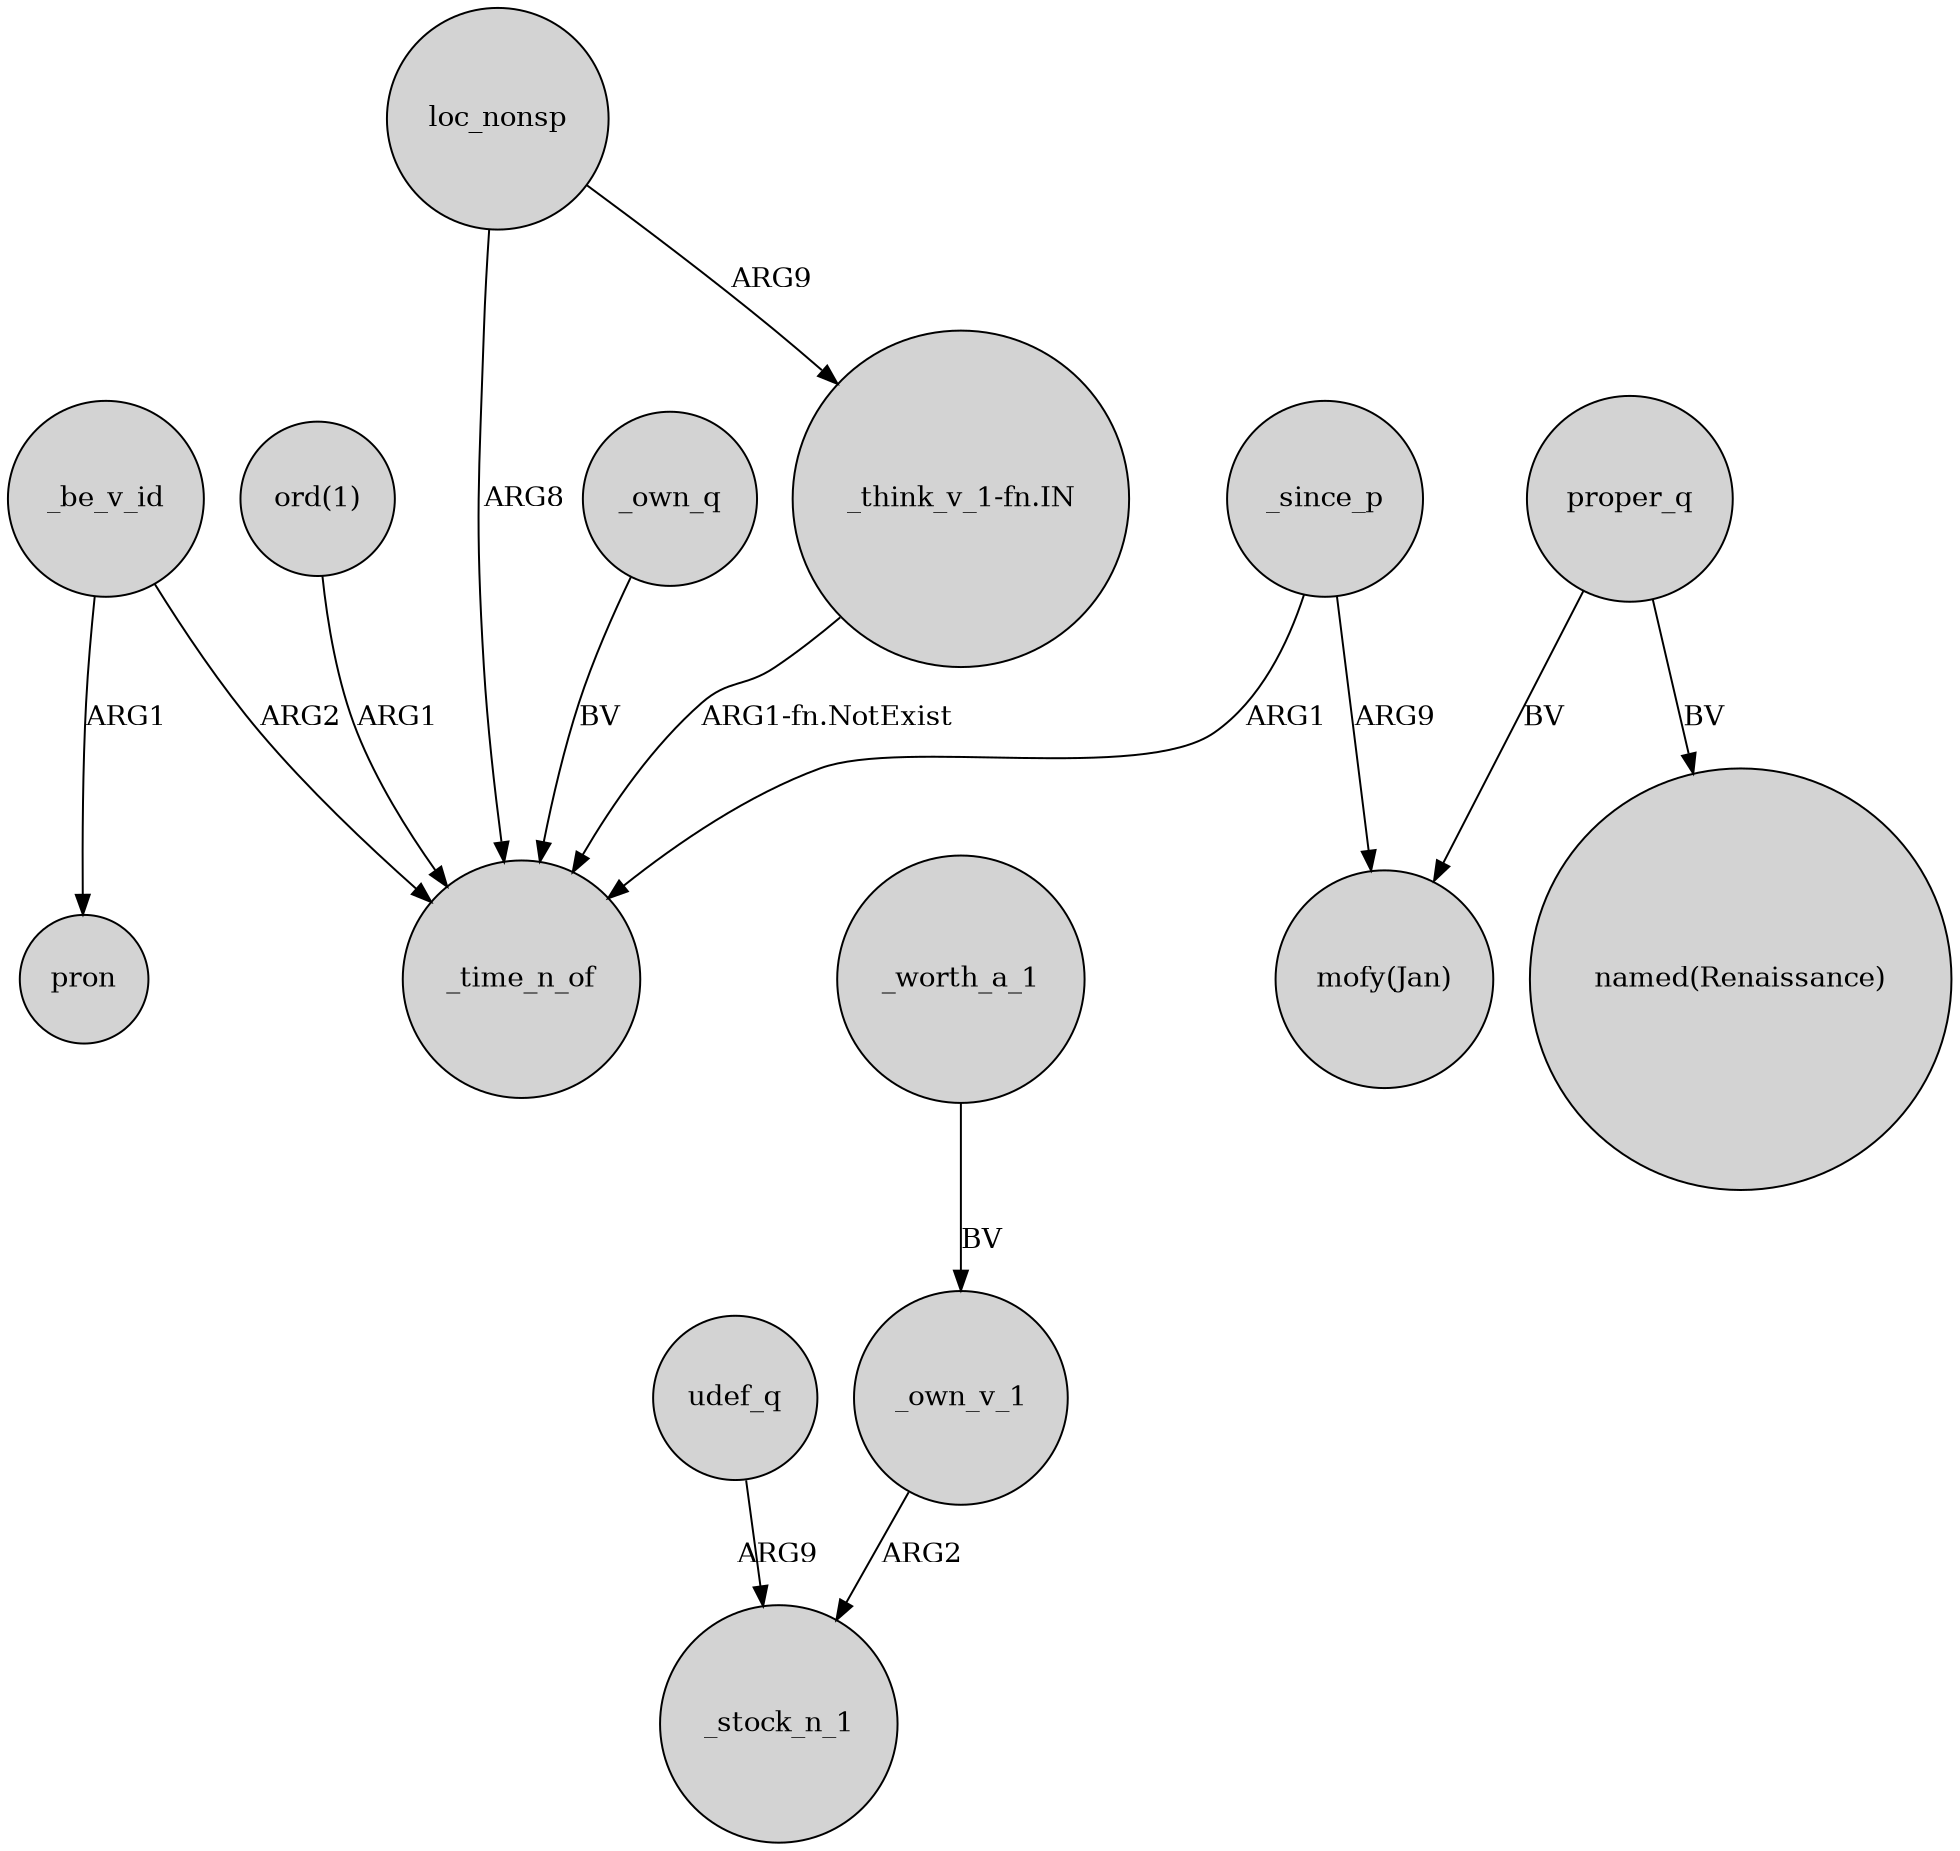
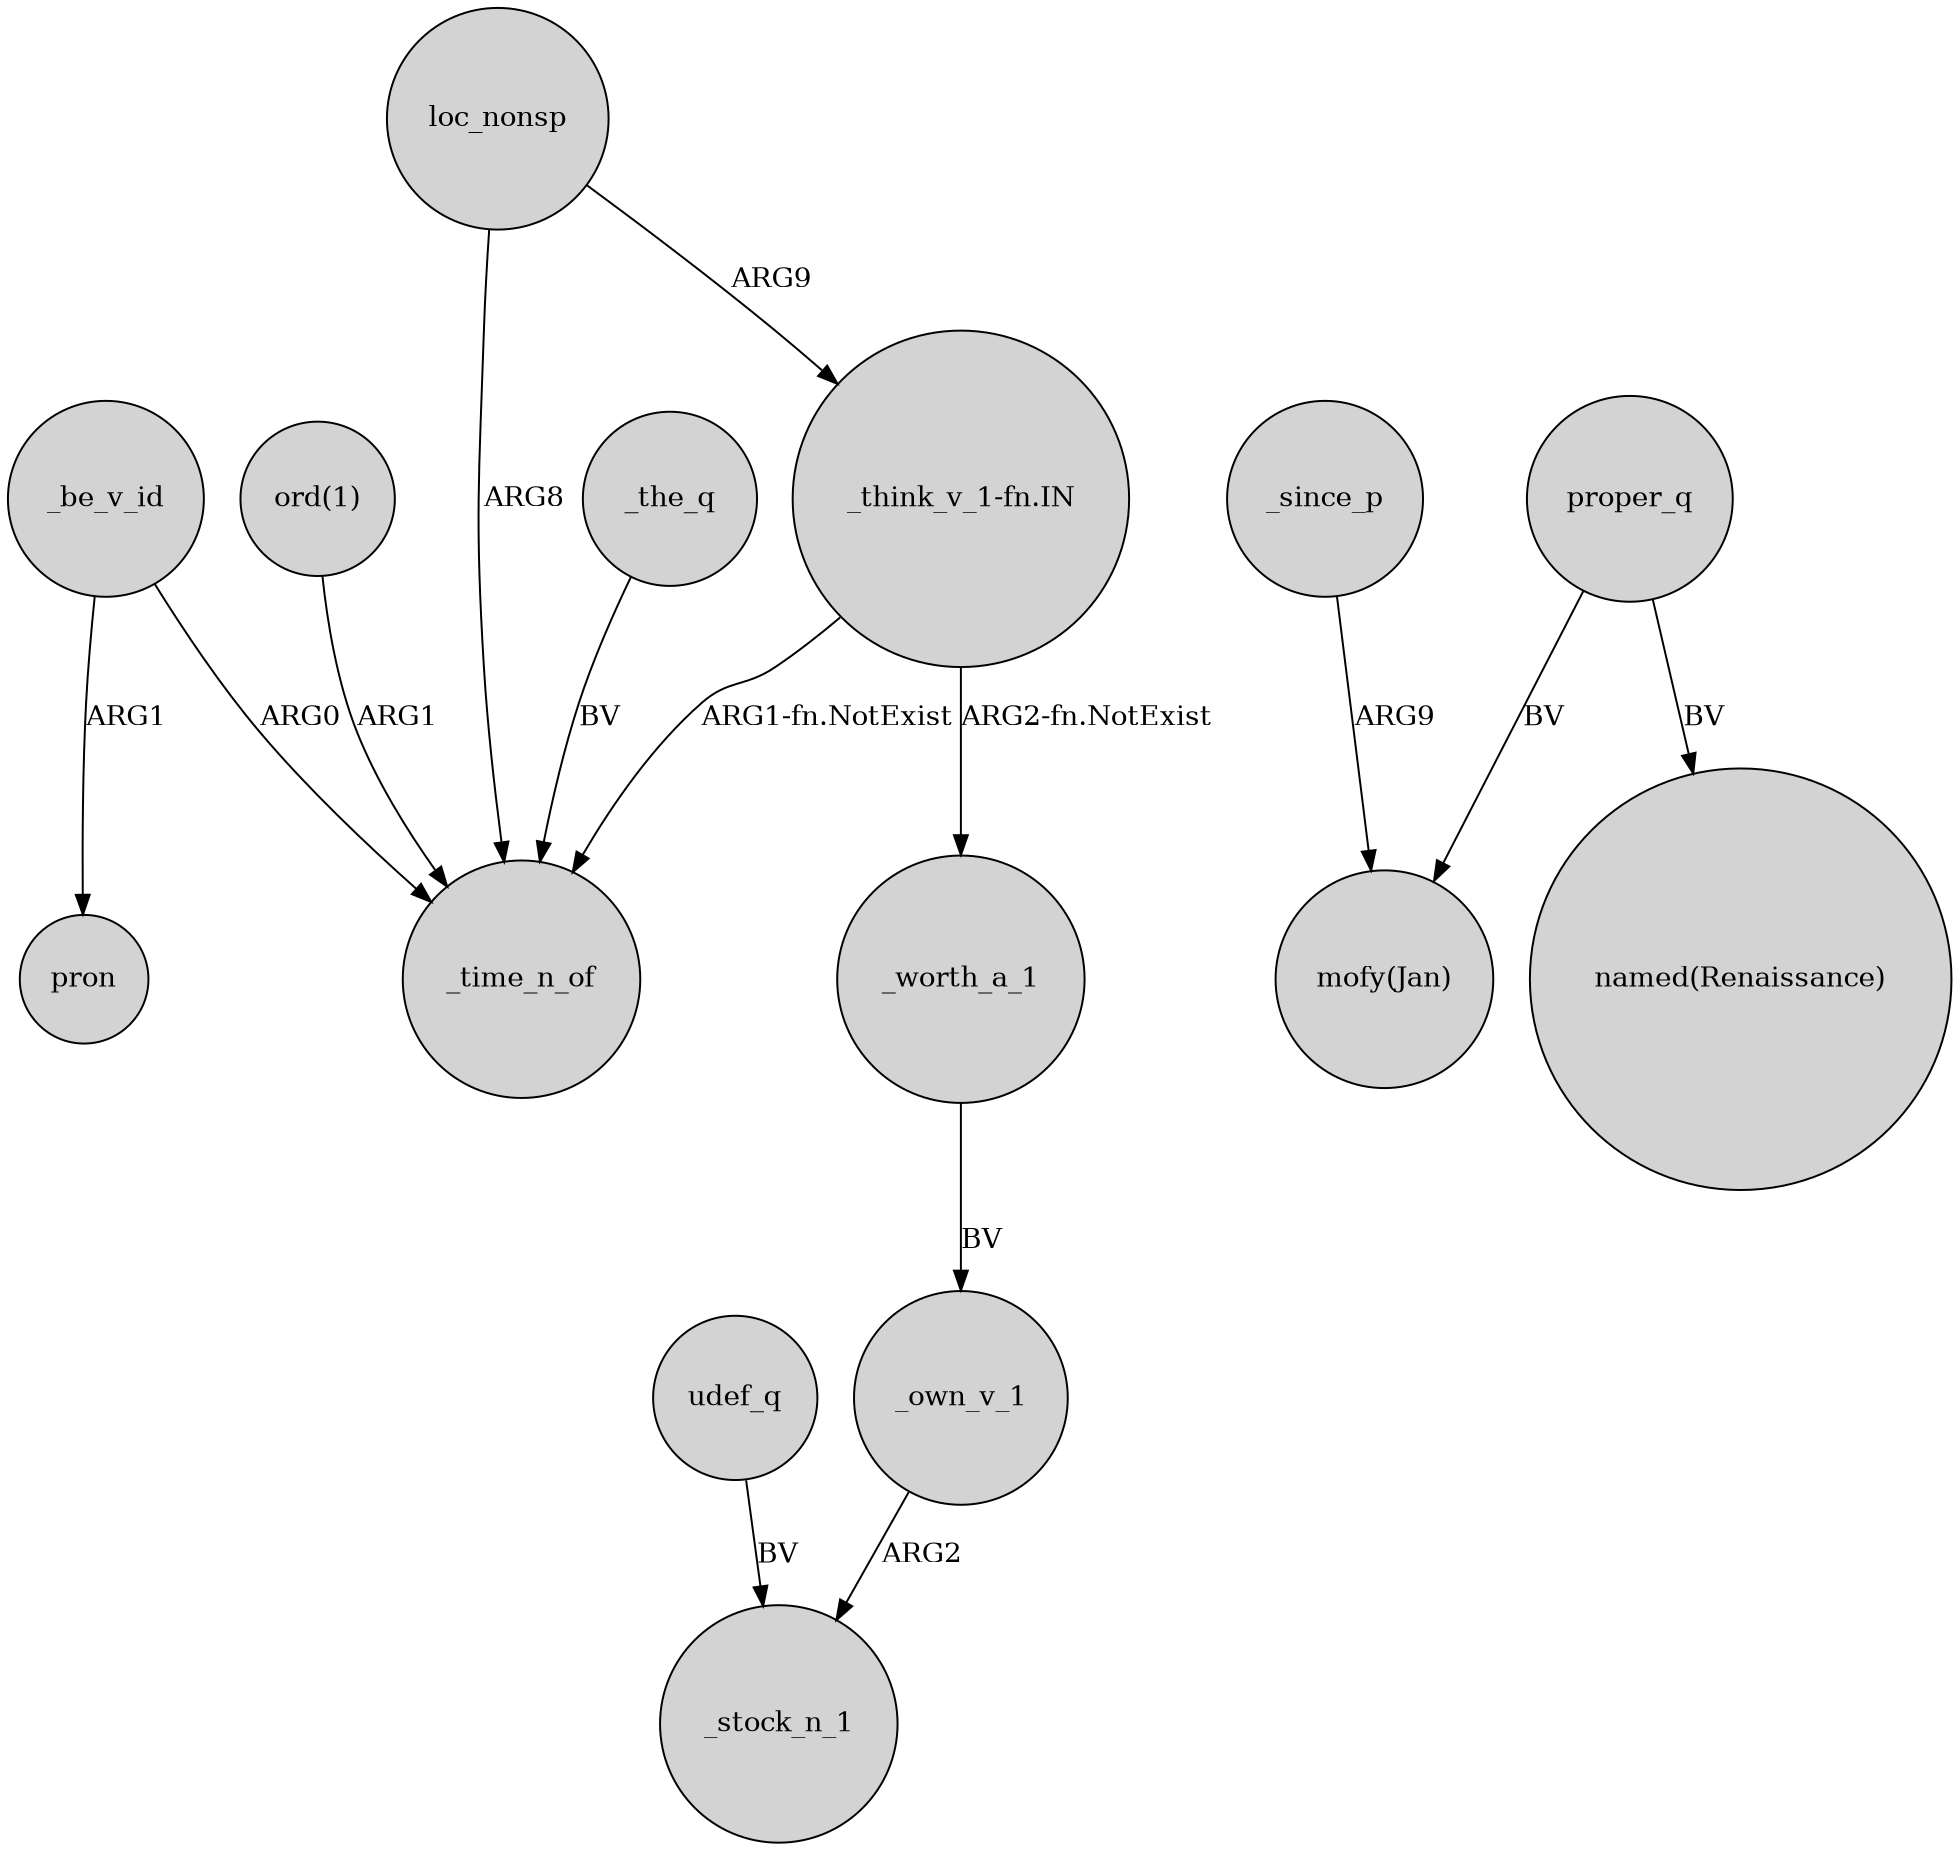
node "_own_q": label "_own_q" -> "_the_q"
edge "_be_v_id" -> "_time_n_of": label "ARG2" -> "ARG0"
edge "_think_v_1-fn.IN" -> "_worth_a_1": added, label "ARG2-fn.NotExist"
edge "_since_p" -> "_time_n_of": removed, label "ARG1"
edge "udef_q" -> "_stock_n_1": label "ARG9" -> "BV"
